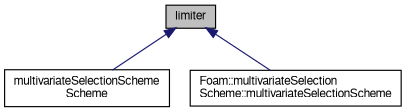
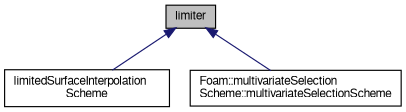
node "multivariateSelectionScheme Scheme": label "multivariateSelectionScheme Scheme" -> "limitedSurfaceInterpolation Scheme"
